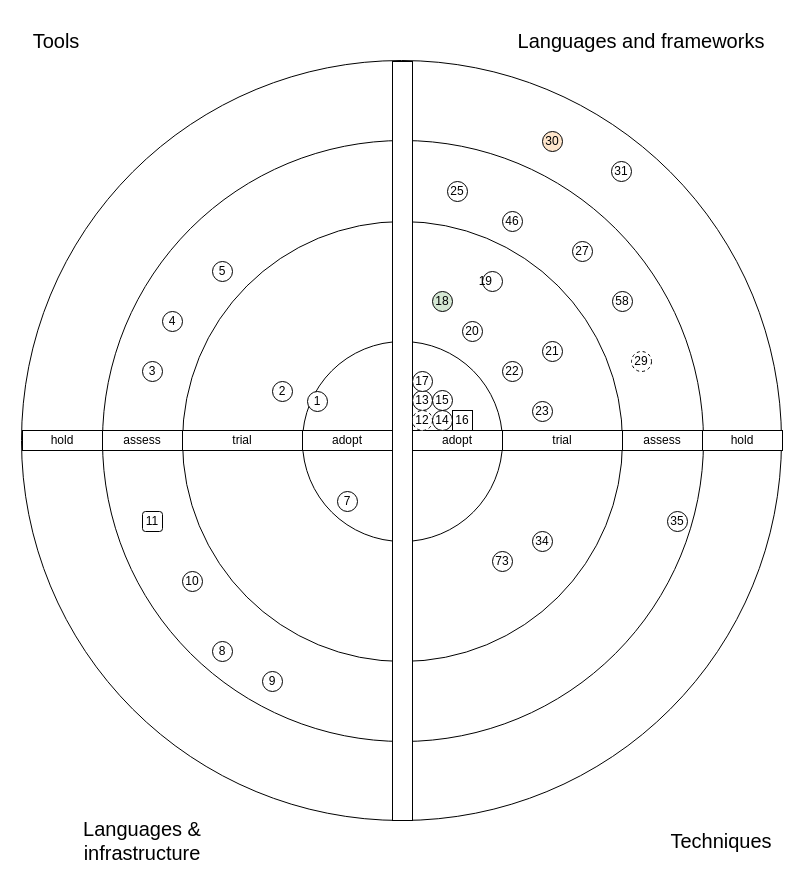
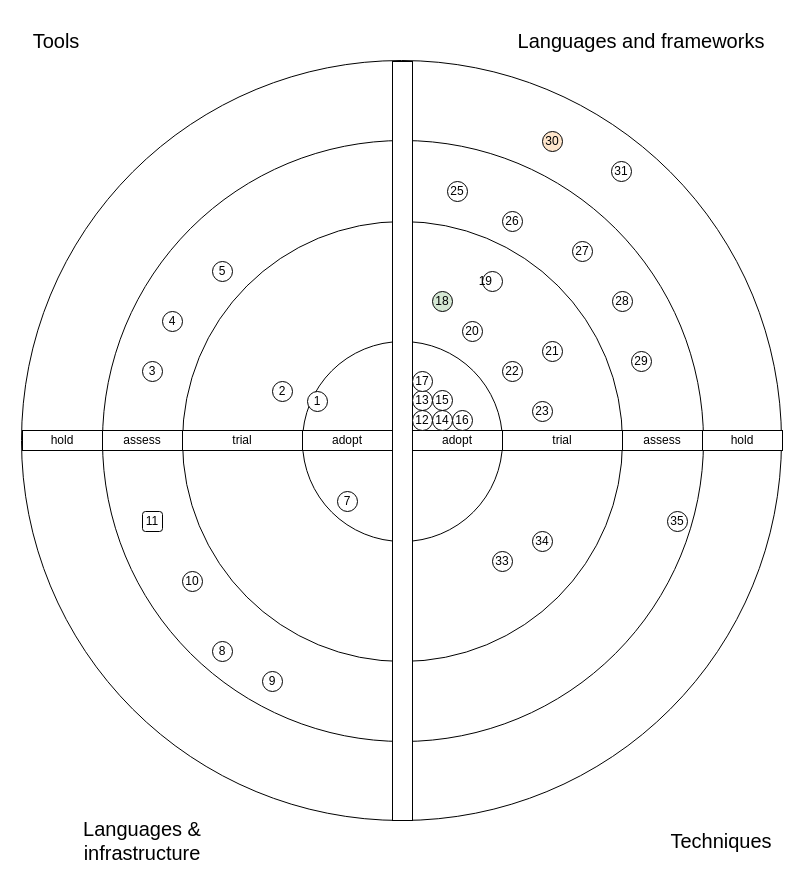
node "46": label "46" -> "26"
node "58": label "58" -> "28"
node "29": style dashed -> solid
node "12": style dashed -> solid
node "16": shape rectangle -> ellipse
node "73": label "73" -> "33"
